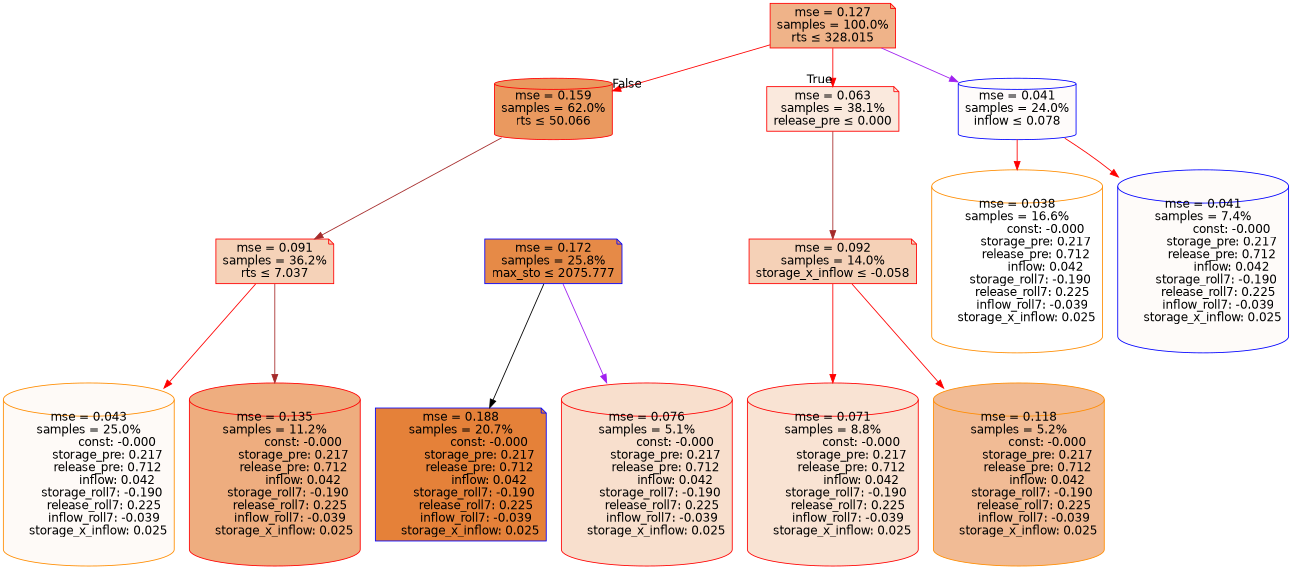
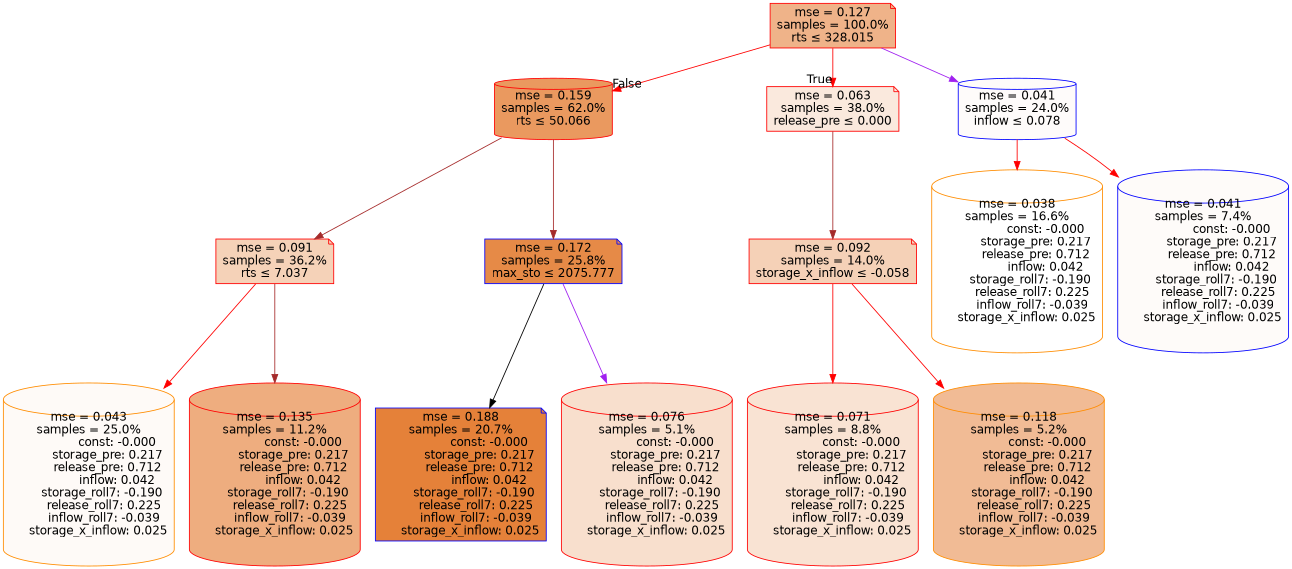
node "mse = 0.063 samples = 38.1% release_pre ≤ 0.000": label "mse = 0.063 samples = 38.1% release_pre ≤ 0.000" -> "mse = 0.063 samples = 38.0% release_pre ≤ 0.000"
edge "mse = 0.159 samples = 62.0% rts ≤ 50.066" -> "mse = 0.172 samples = 25.8% max_sto ≤ 2075.777": added
